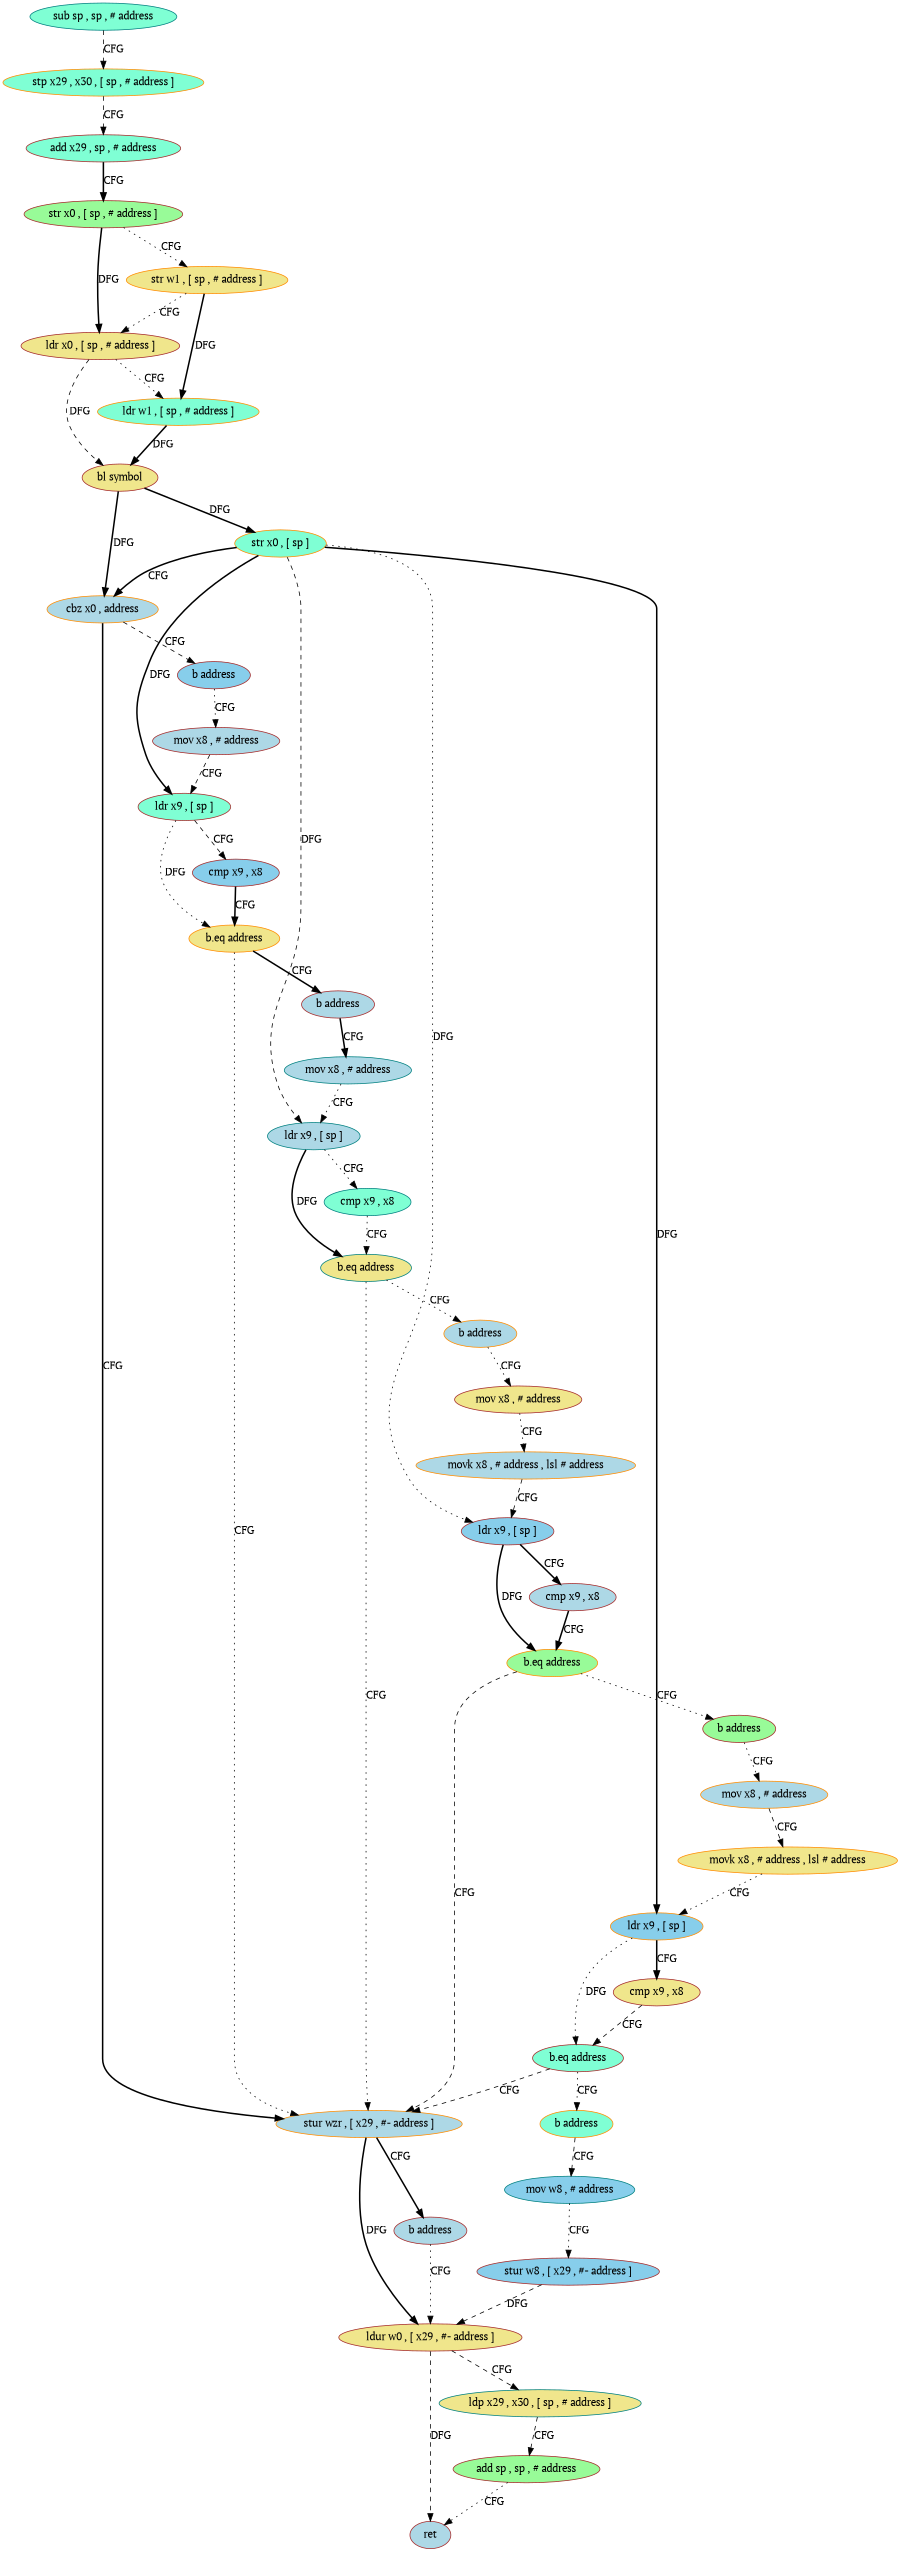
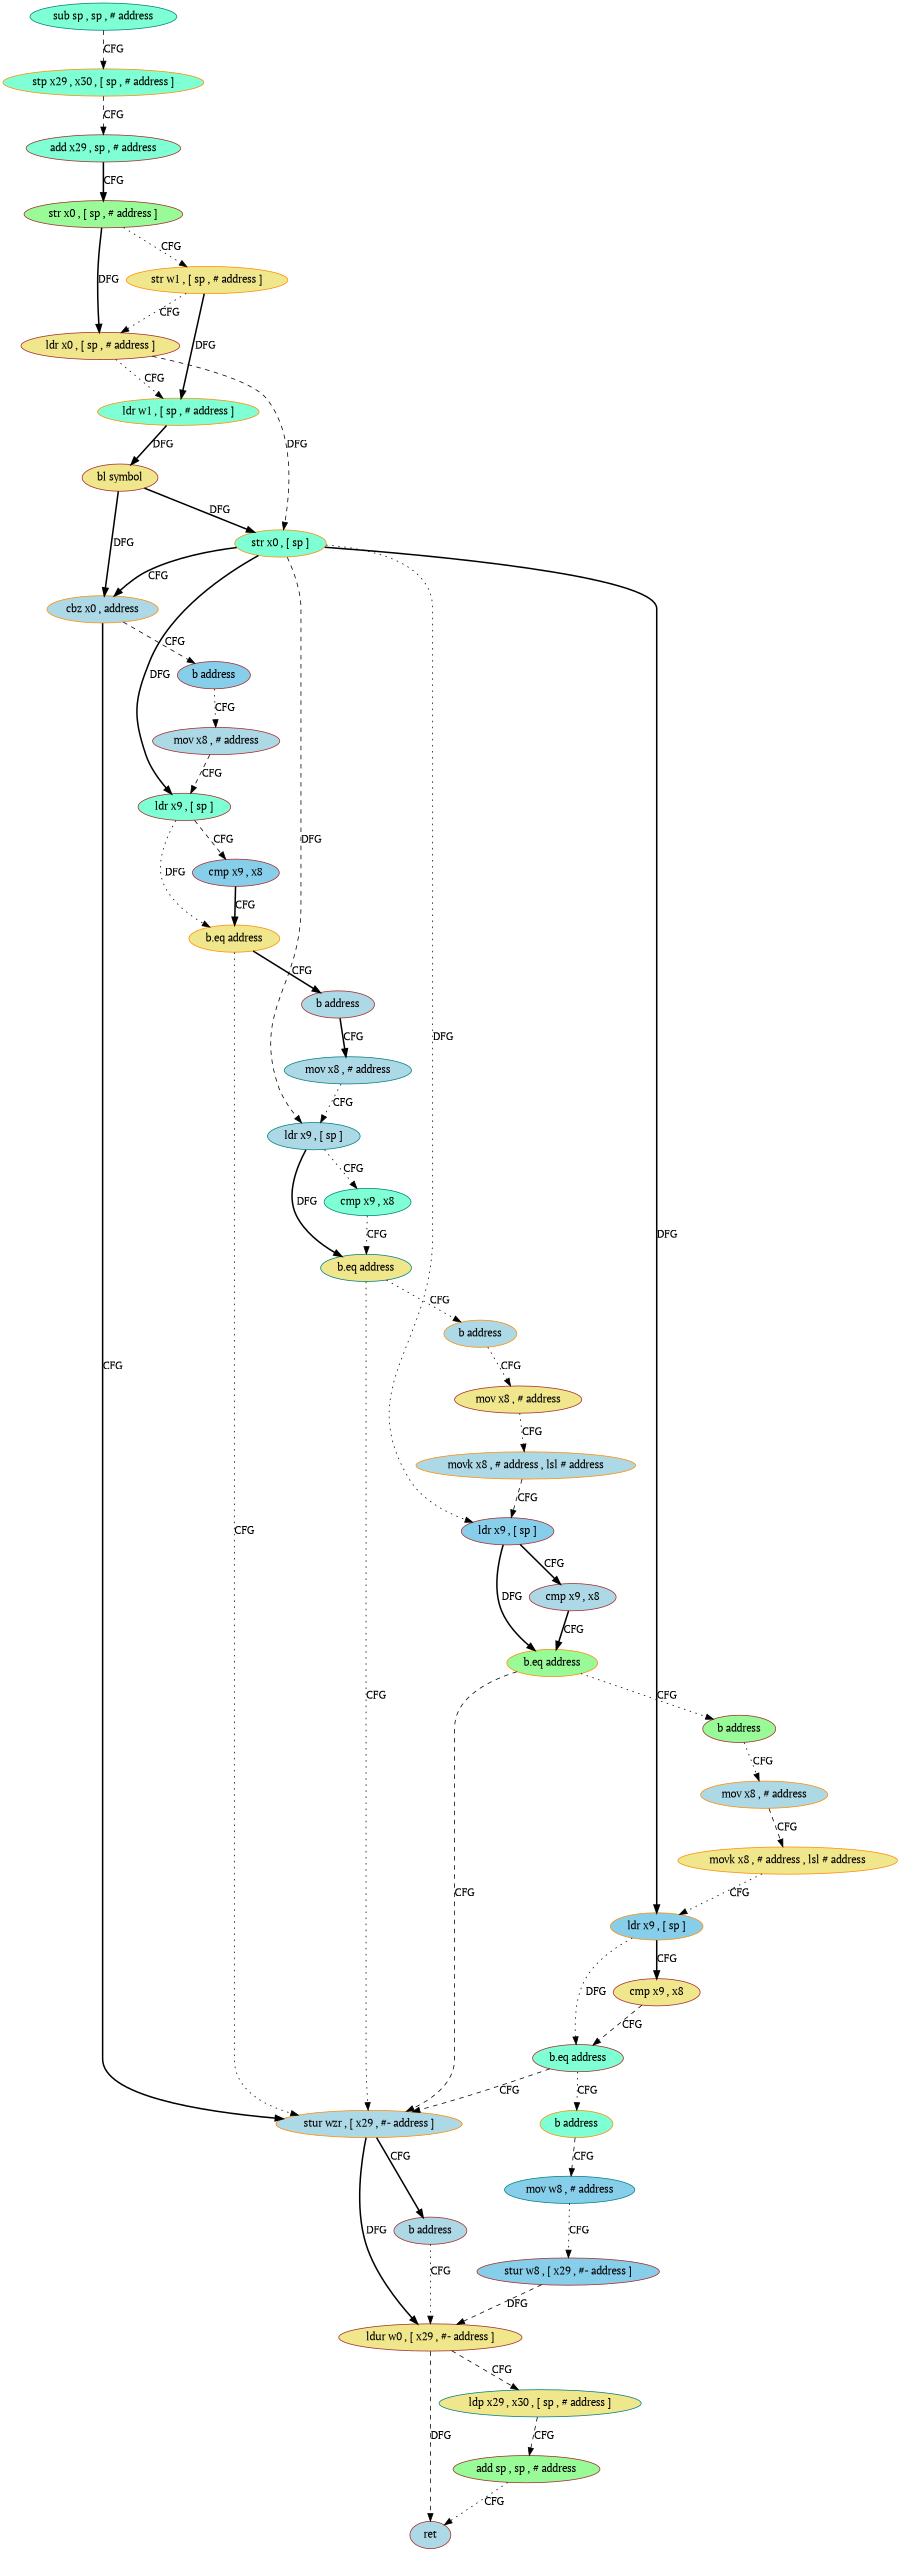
edge "ldr x0 , [ sp , # address ]" -> "bl symbol": now "ldr x0 , [ sp , # address ]" -> "str x0 , [ sp ]"
